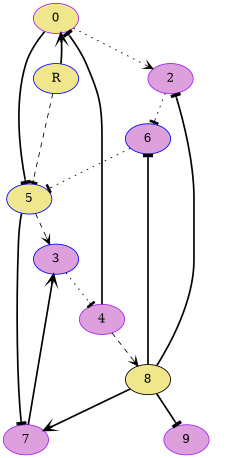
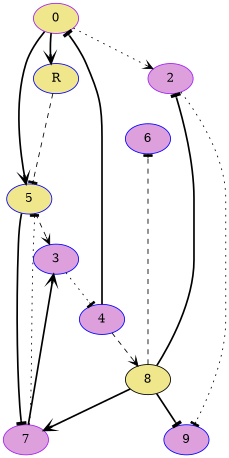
edge "R" -> "0": reversed
edge "0" -> "5": arrowhead tee -> vee
edge "2" -> "6": now "2" -> "9"
edge "6" -> "5": now "7" -> "5"
edge "8" -> "6": style bold -> dashed
node "4": color purple -> blue
node "9": color purple -> blue
